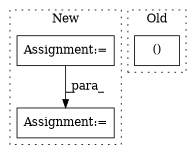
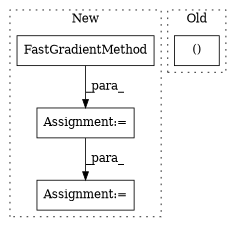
node "FastGradientMethod": added
